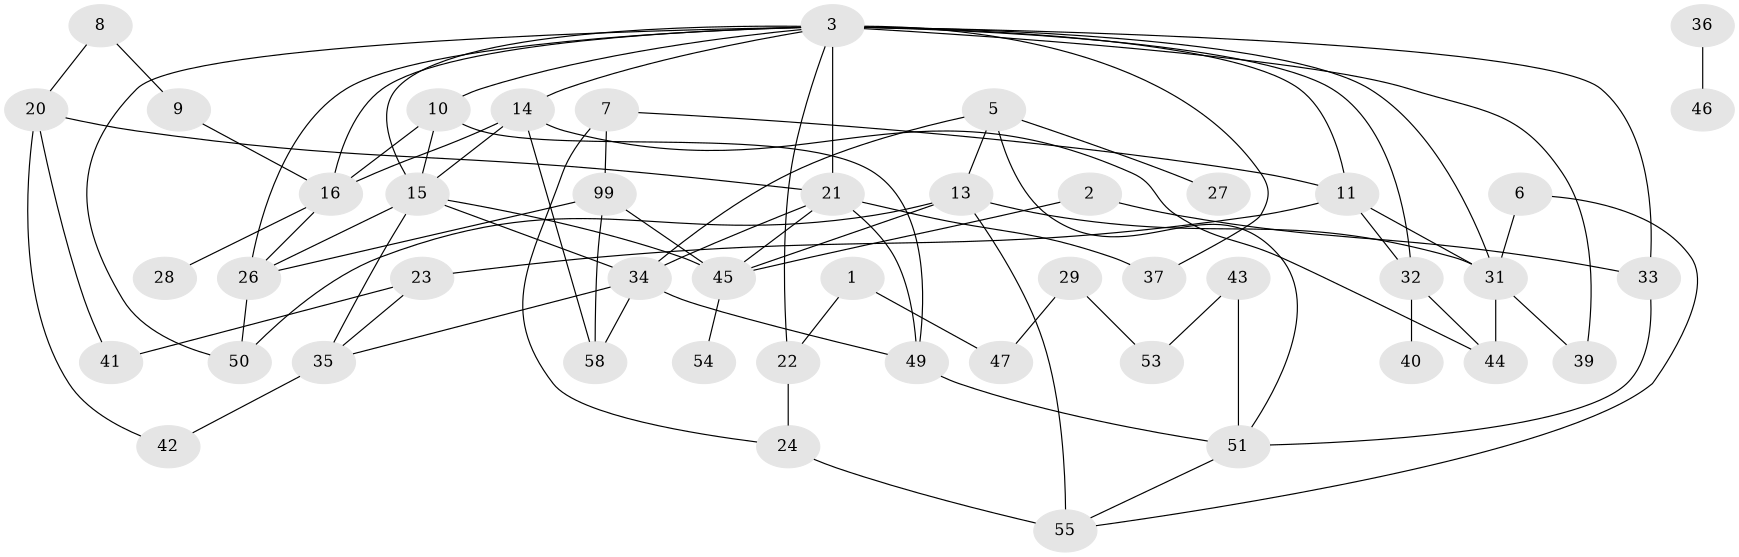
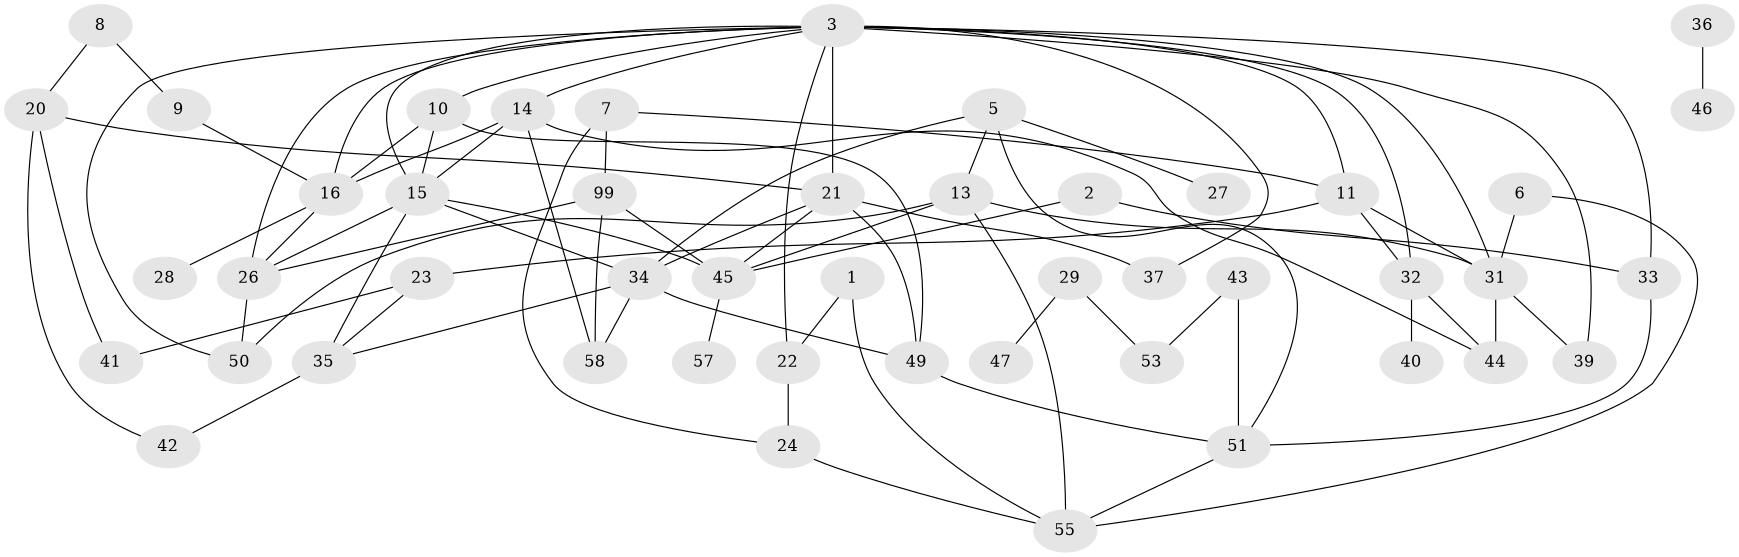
edge "1" -- "47": now "1" -- "55"
node "54": label "54" -> "57"
